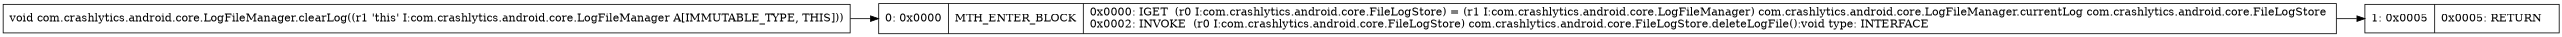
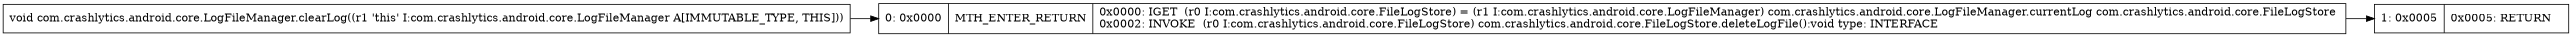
node "0: 0x0000": text "MTH_ENTER_BLOCK" -> "MTH_ENTER_RETURN"
